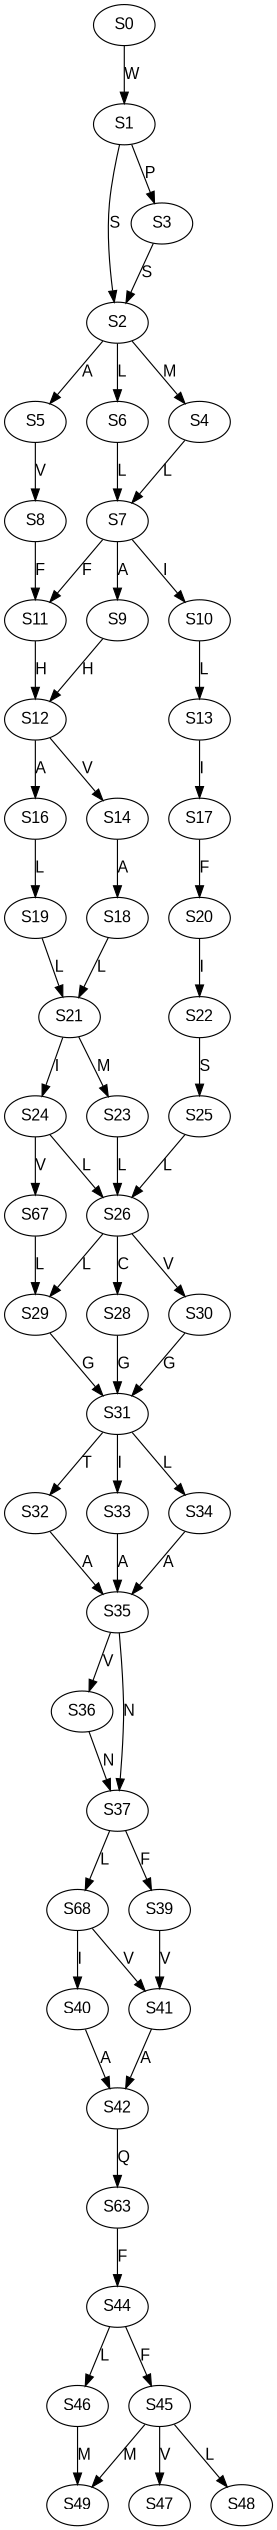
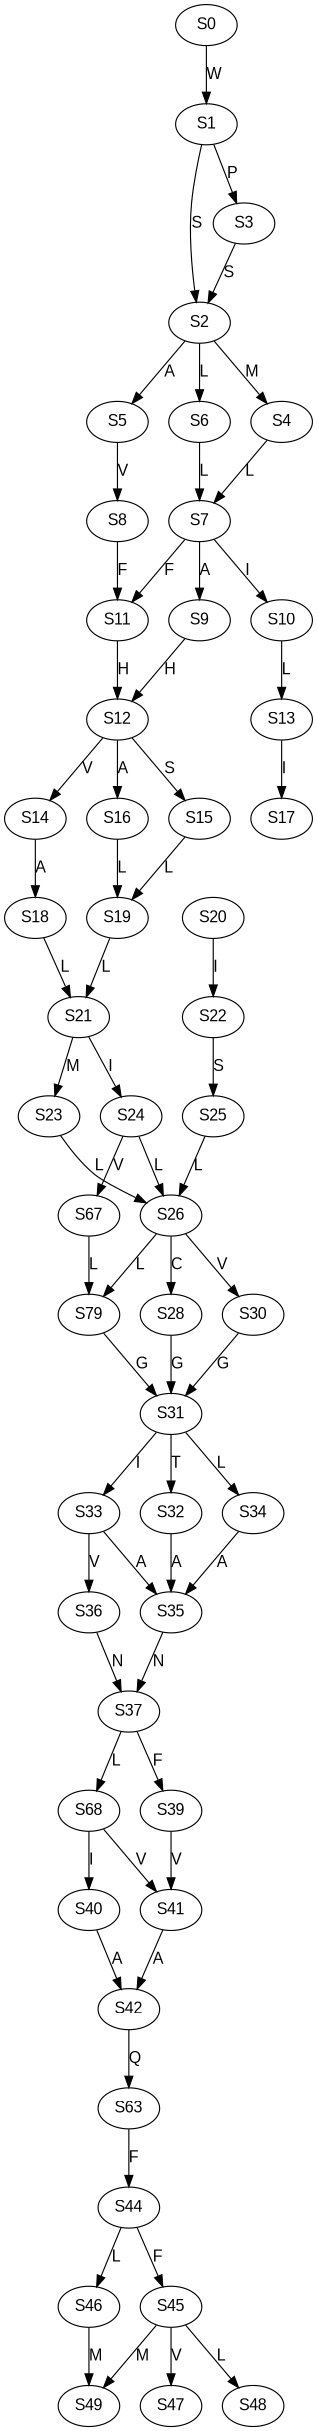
node "S15": added
edge "S17" -> "S20": removed, label "F"
node "S29": label "S29" -> "S79"
edge "S35" -> "S36": now "S33" -> "S36"
